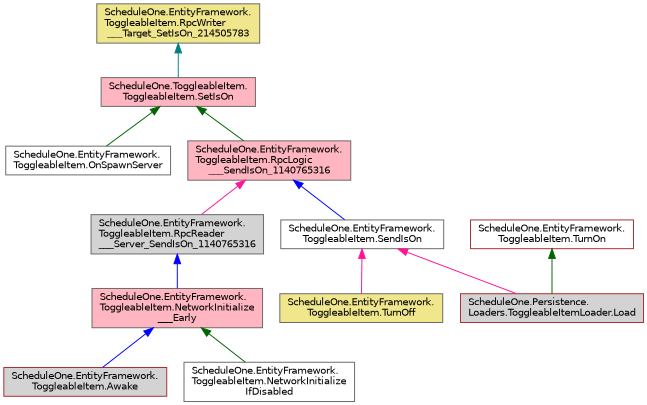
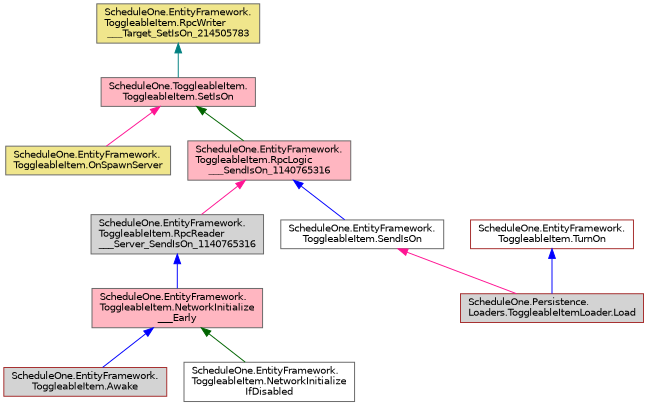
edge "ScheduleOne.EntityFramework. ToggleableItem.OnSpawnServer" -> "ScheduleOne.ToggleableItem. ToggleableItem.SetIsOn": color darkgreen -> deeppink
node "ScheduleOne.EntityFramework. ToggleableItem.OnSpawnServer": fillcolor white -> khaki
edge "ScheduleOne.Persistence. Loaders.ToggleableItemLoader.Load" -> "ScheduleOne.EntityFramework. ToggleableItem.TurnOn": color darkgreen -> blue
node "ScheduleOne.EntityFramework. ToggleableItem.TurnOff": removed
